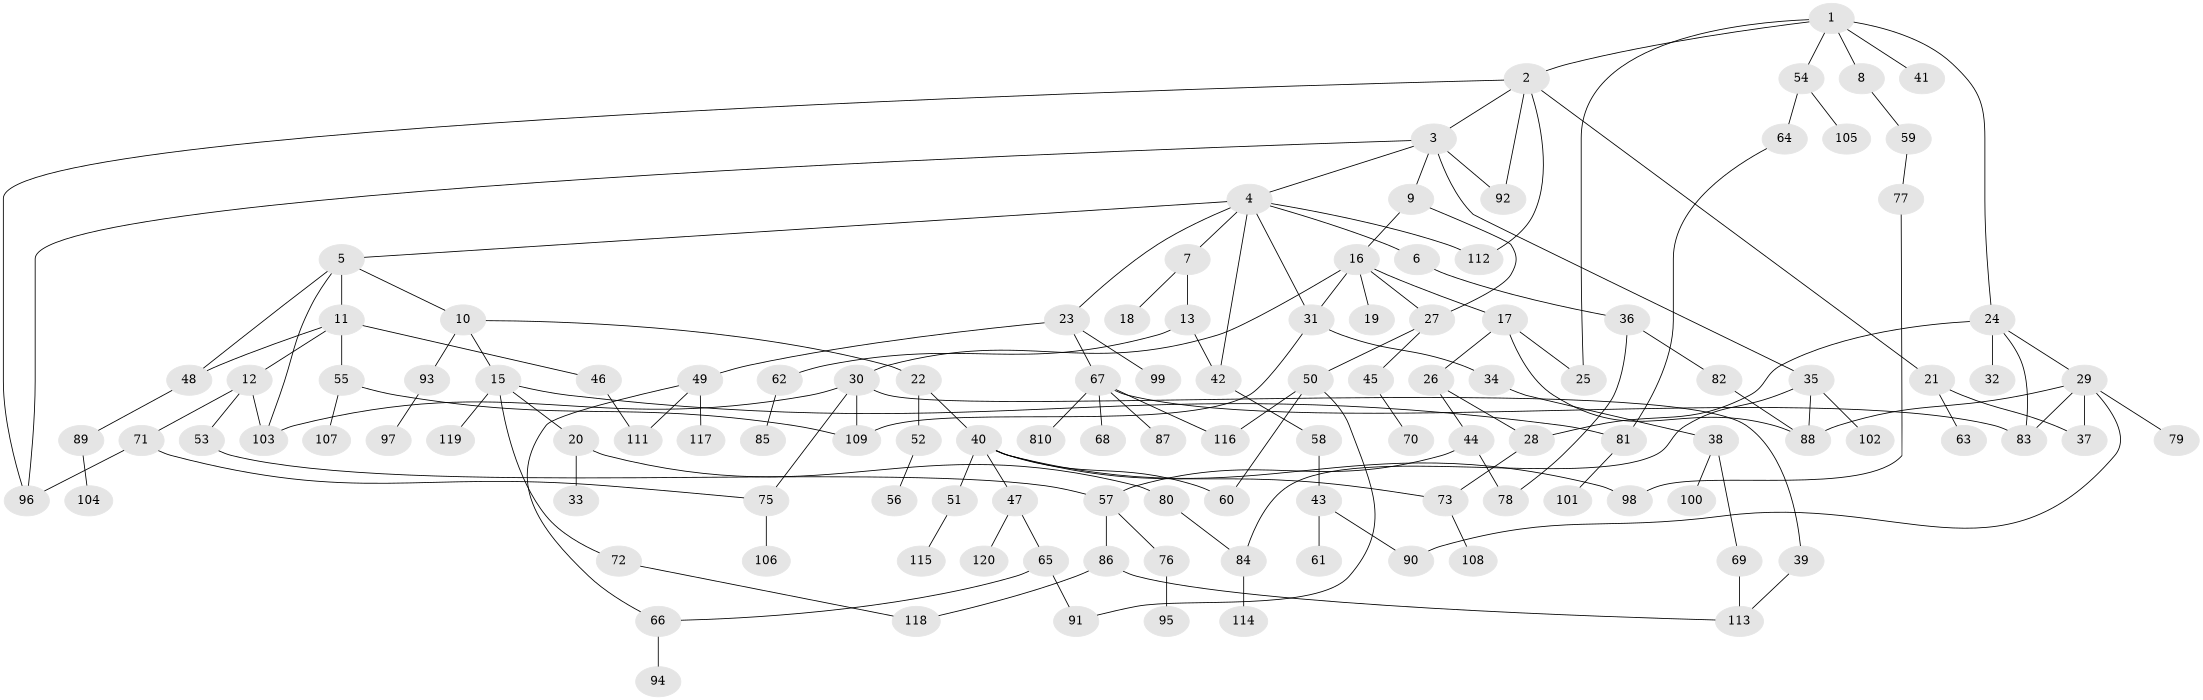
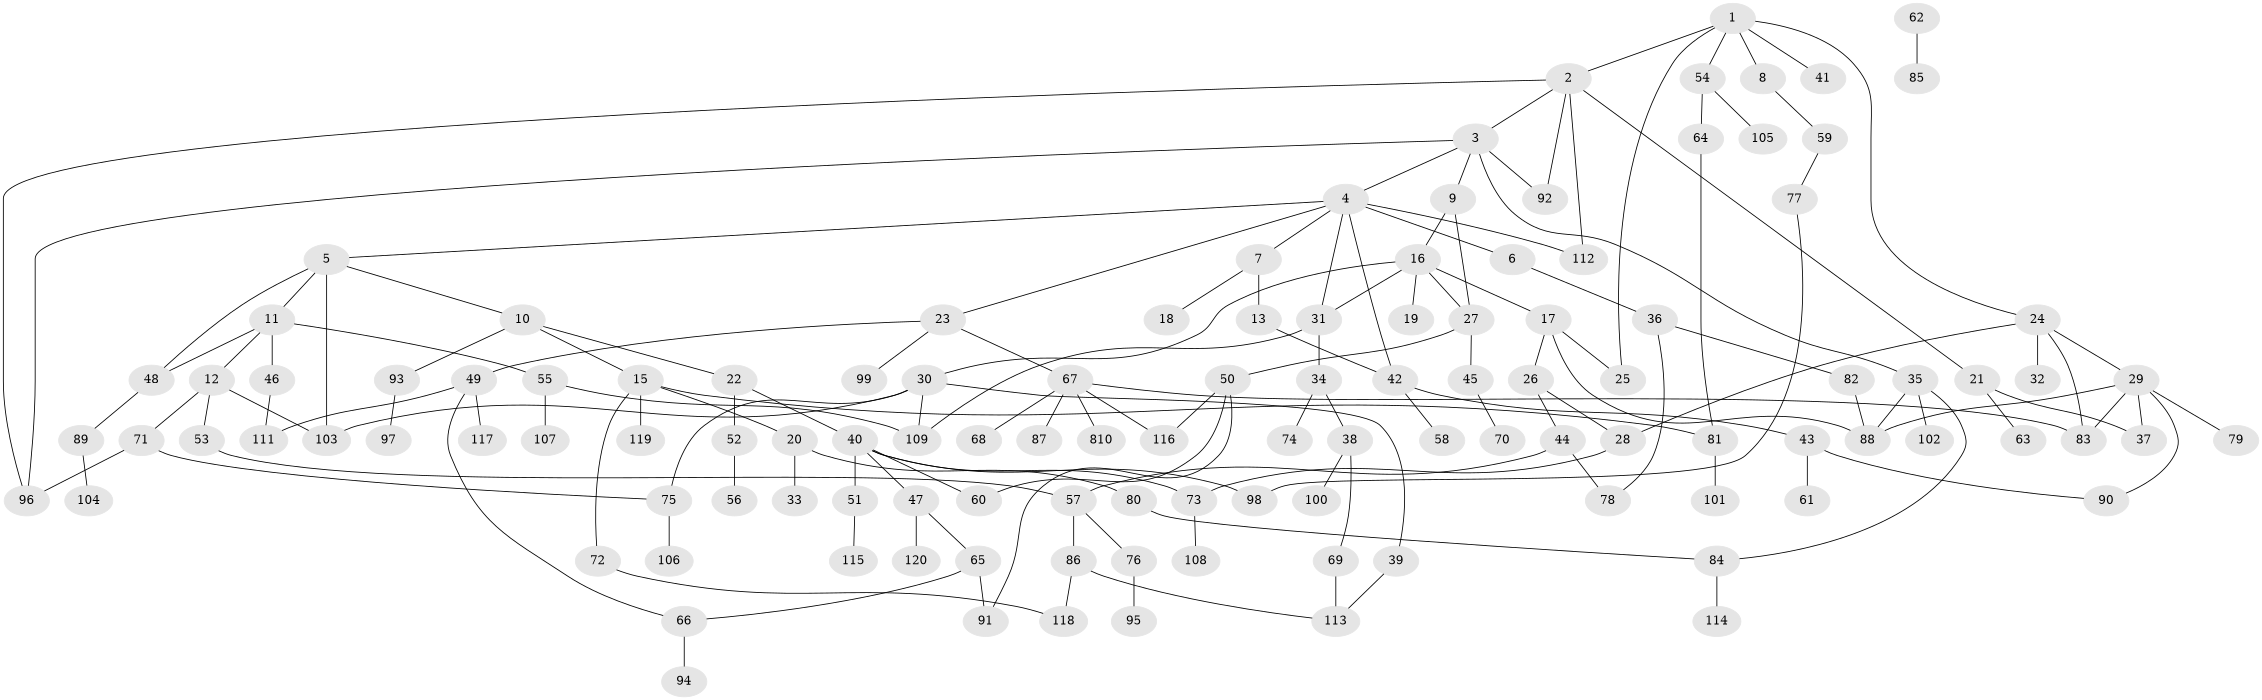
edge "13" -- "62": removed
node "74": added
edge "58" -- "43": now "42" -- "43"
